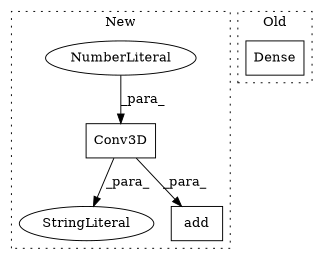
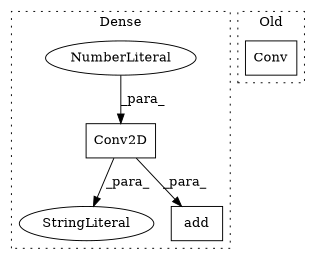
cluster "New": label "New" -> "Dense"
node "Dense": label "Dense" -> "Conv"
node "Conv3D": label "Conv3D" -> "Conv2D"
